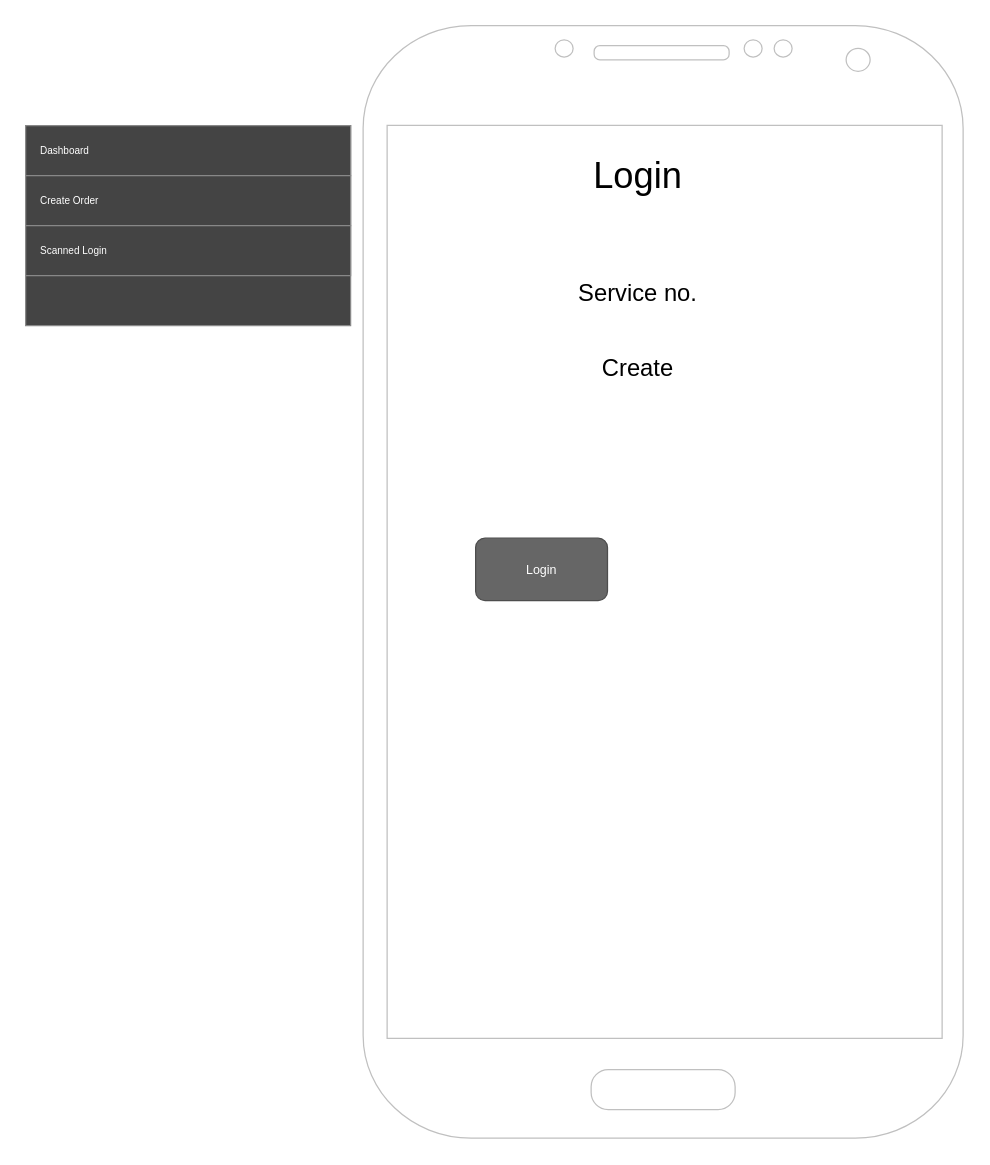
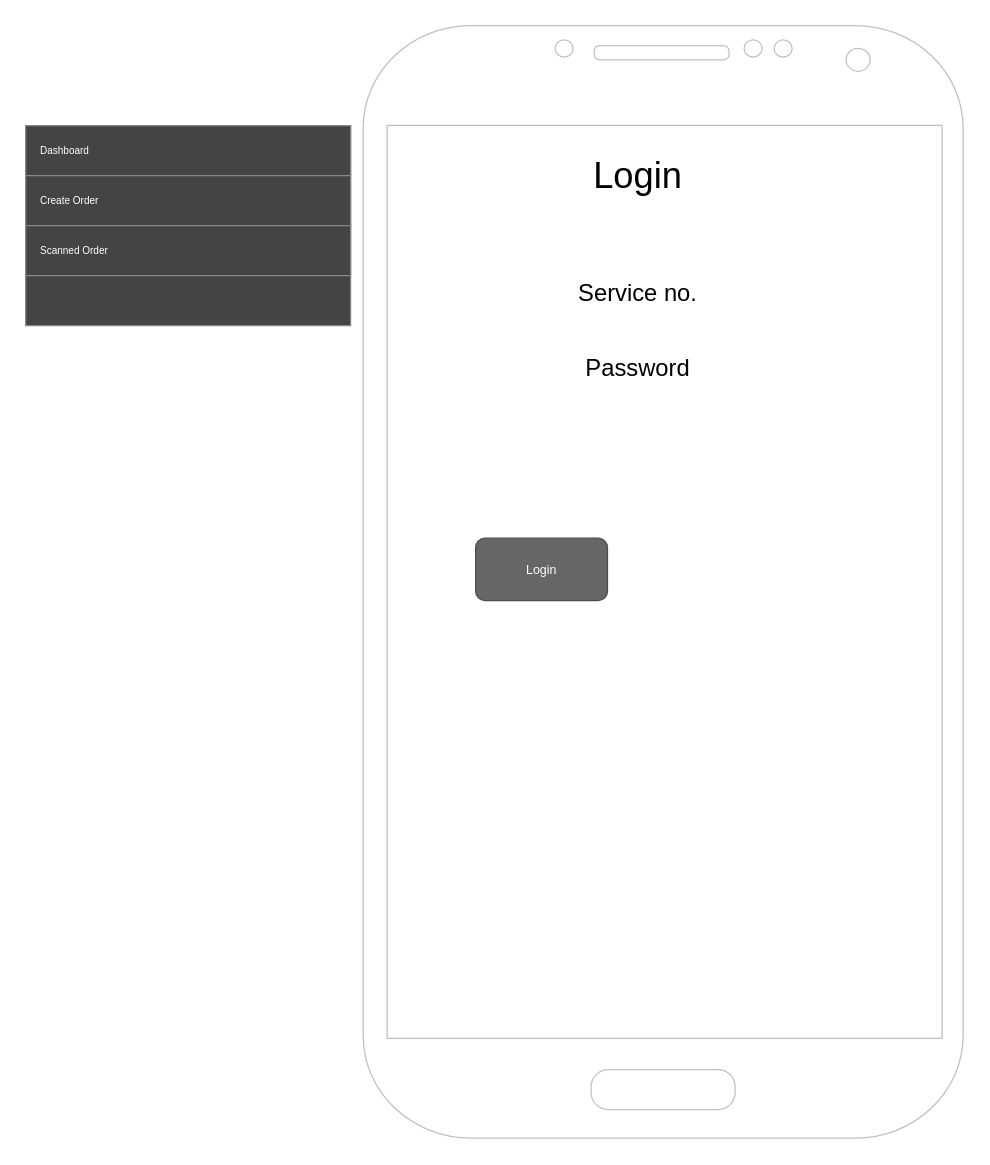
node "Scanned Login": label "Scanned Login" -> "Scanned Order"
node "Create": label "Create" -> "Password"
